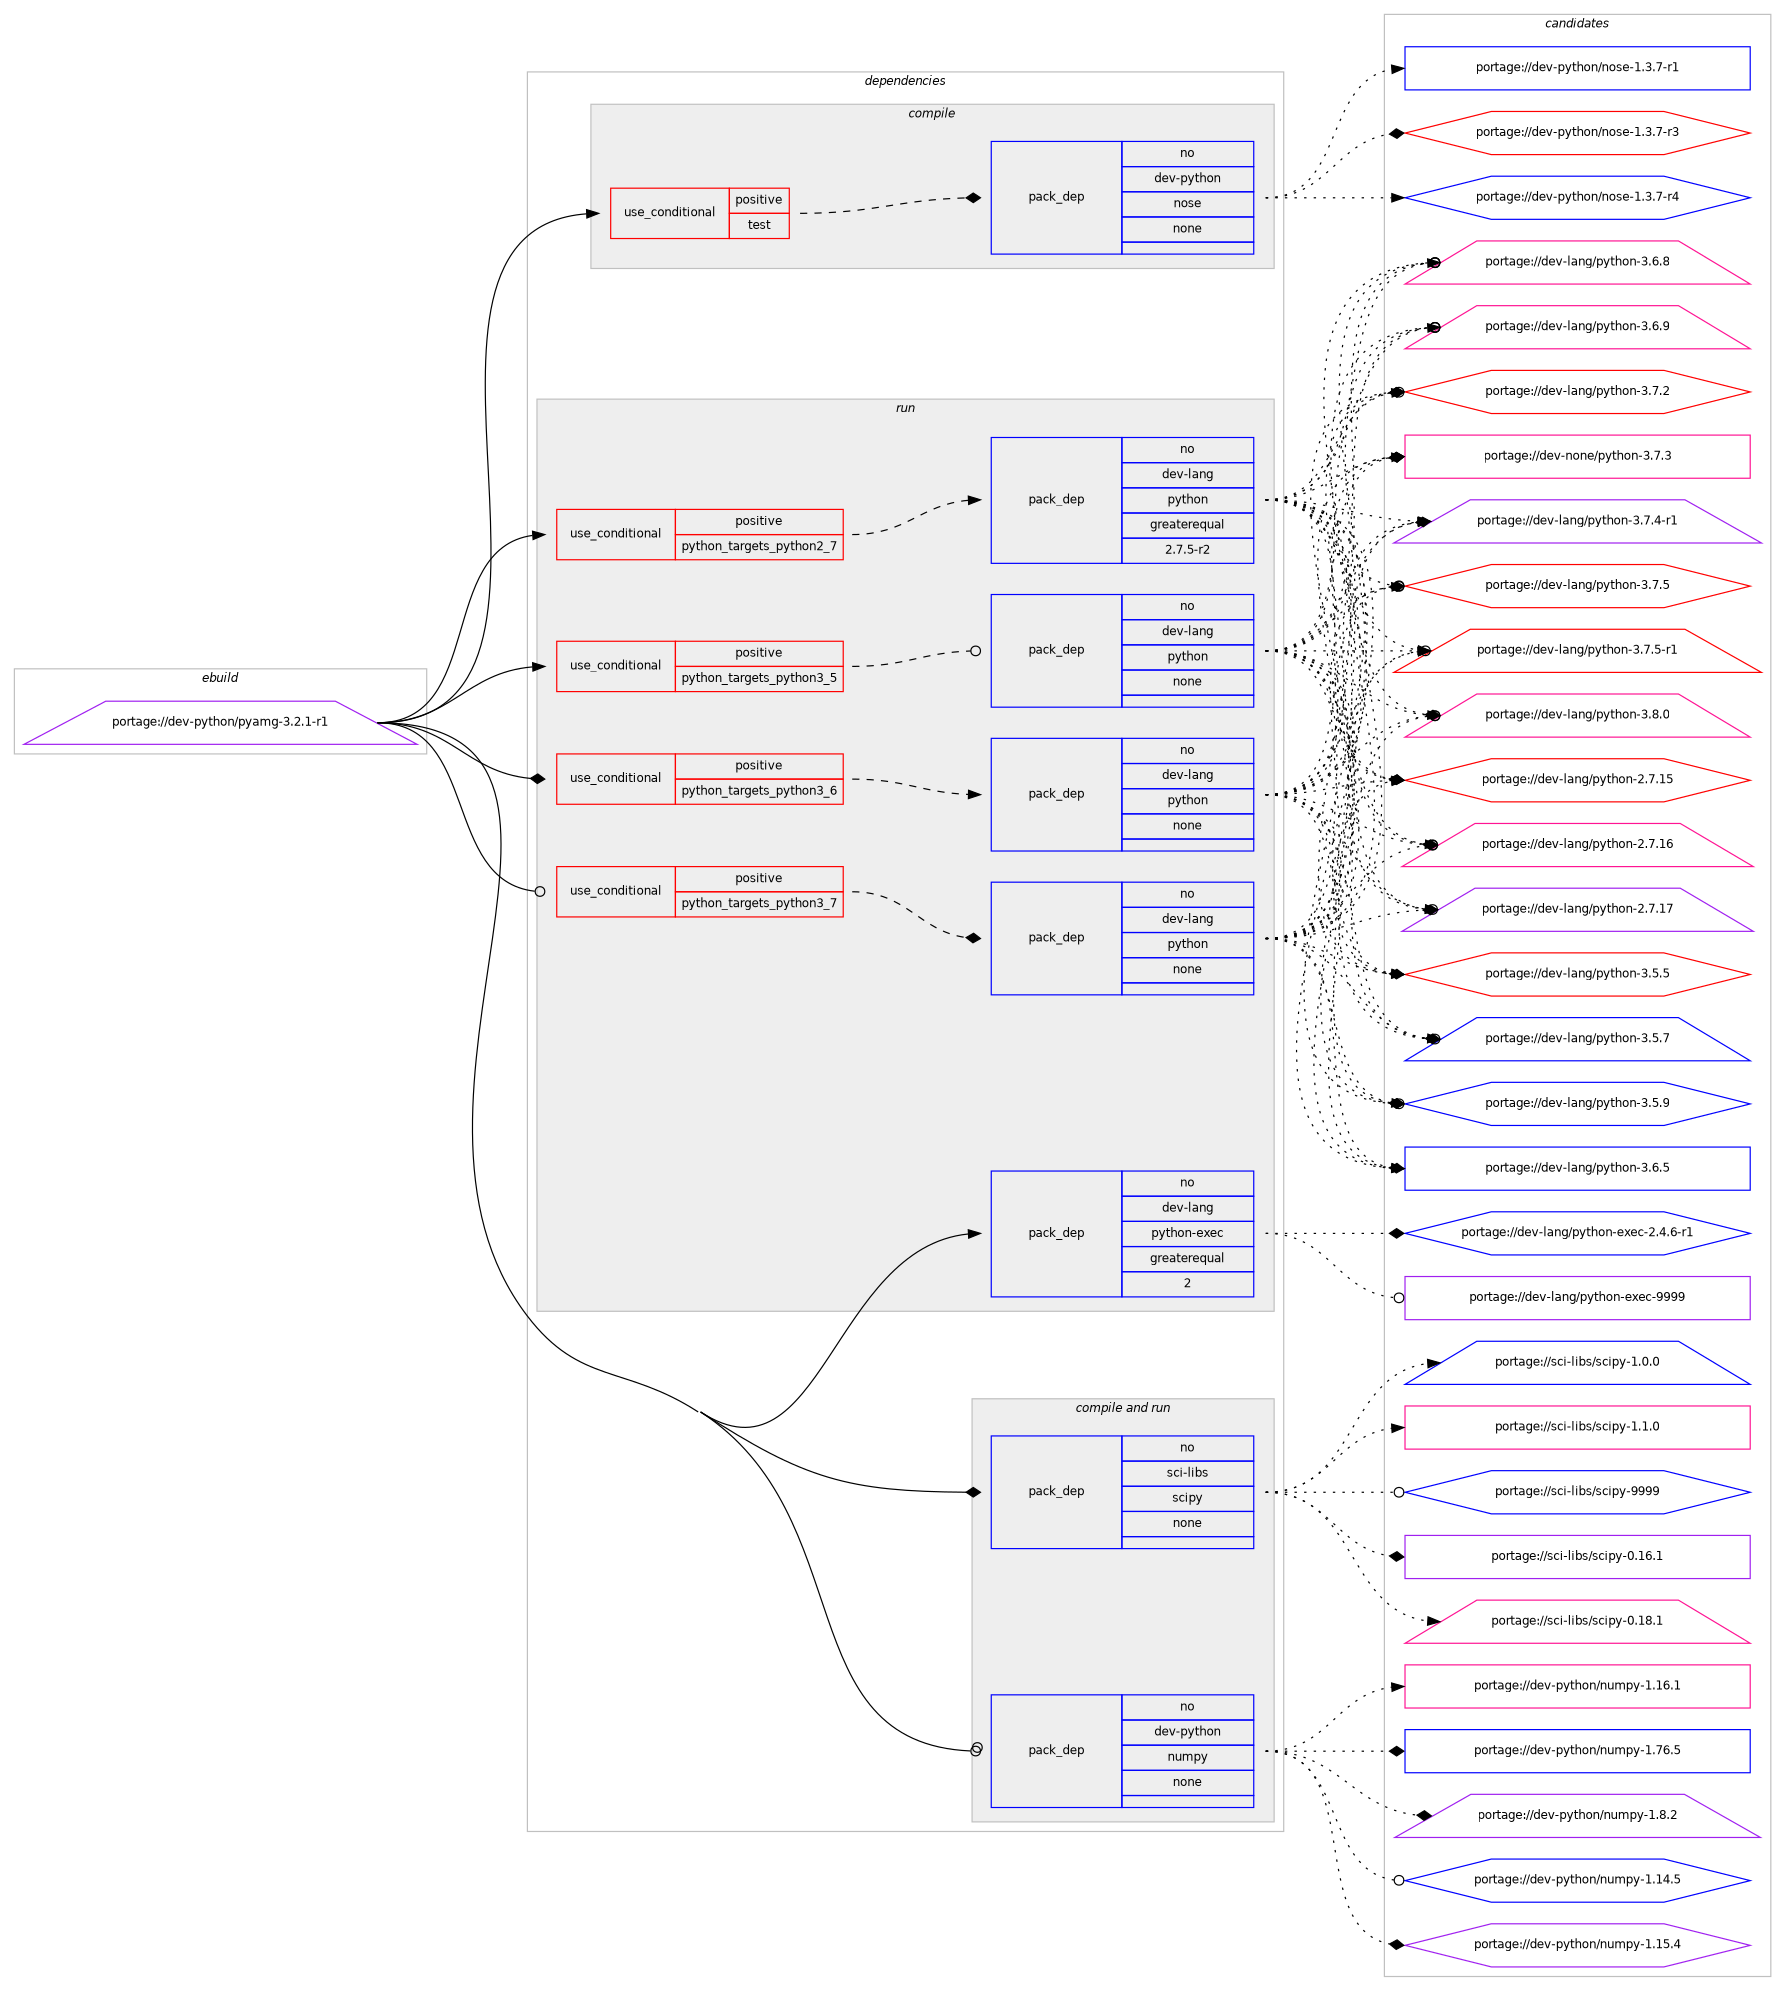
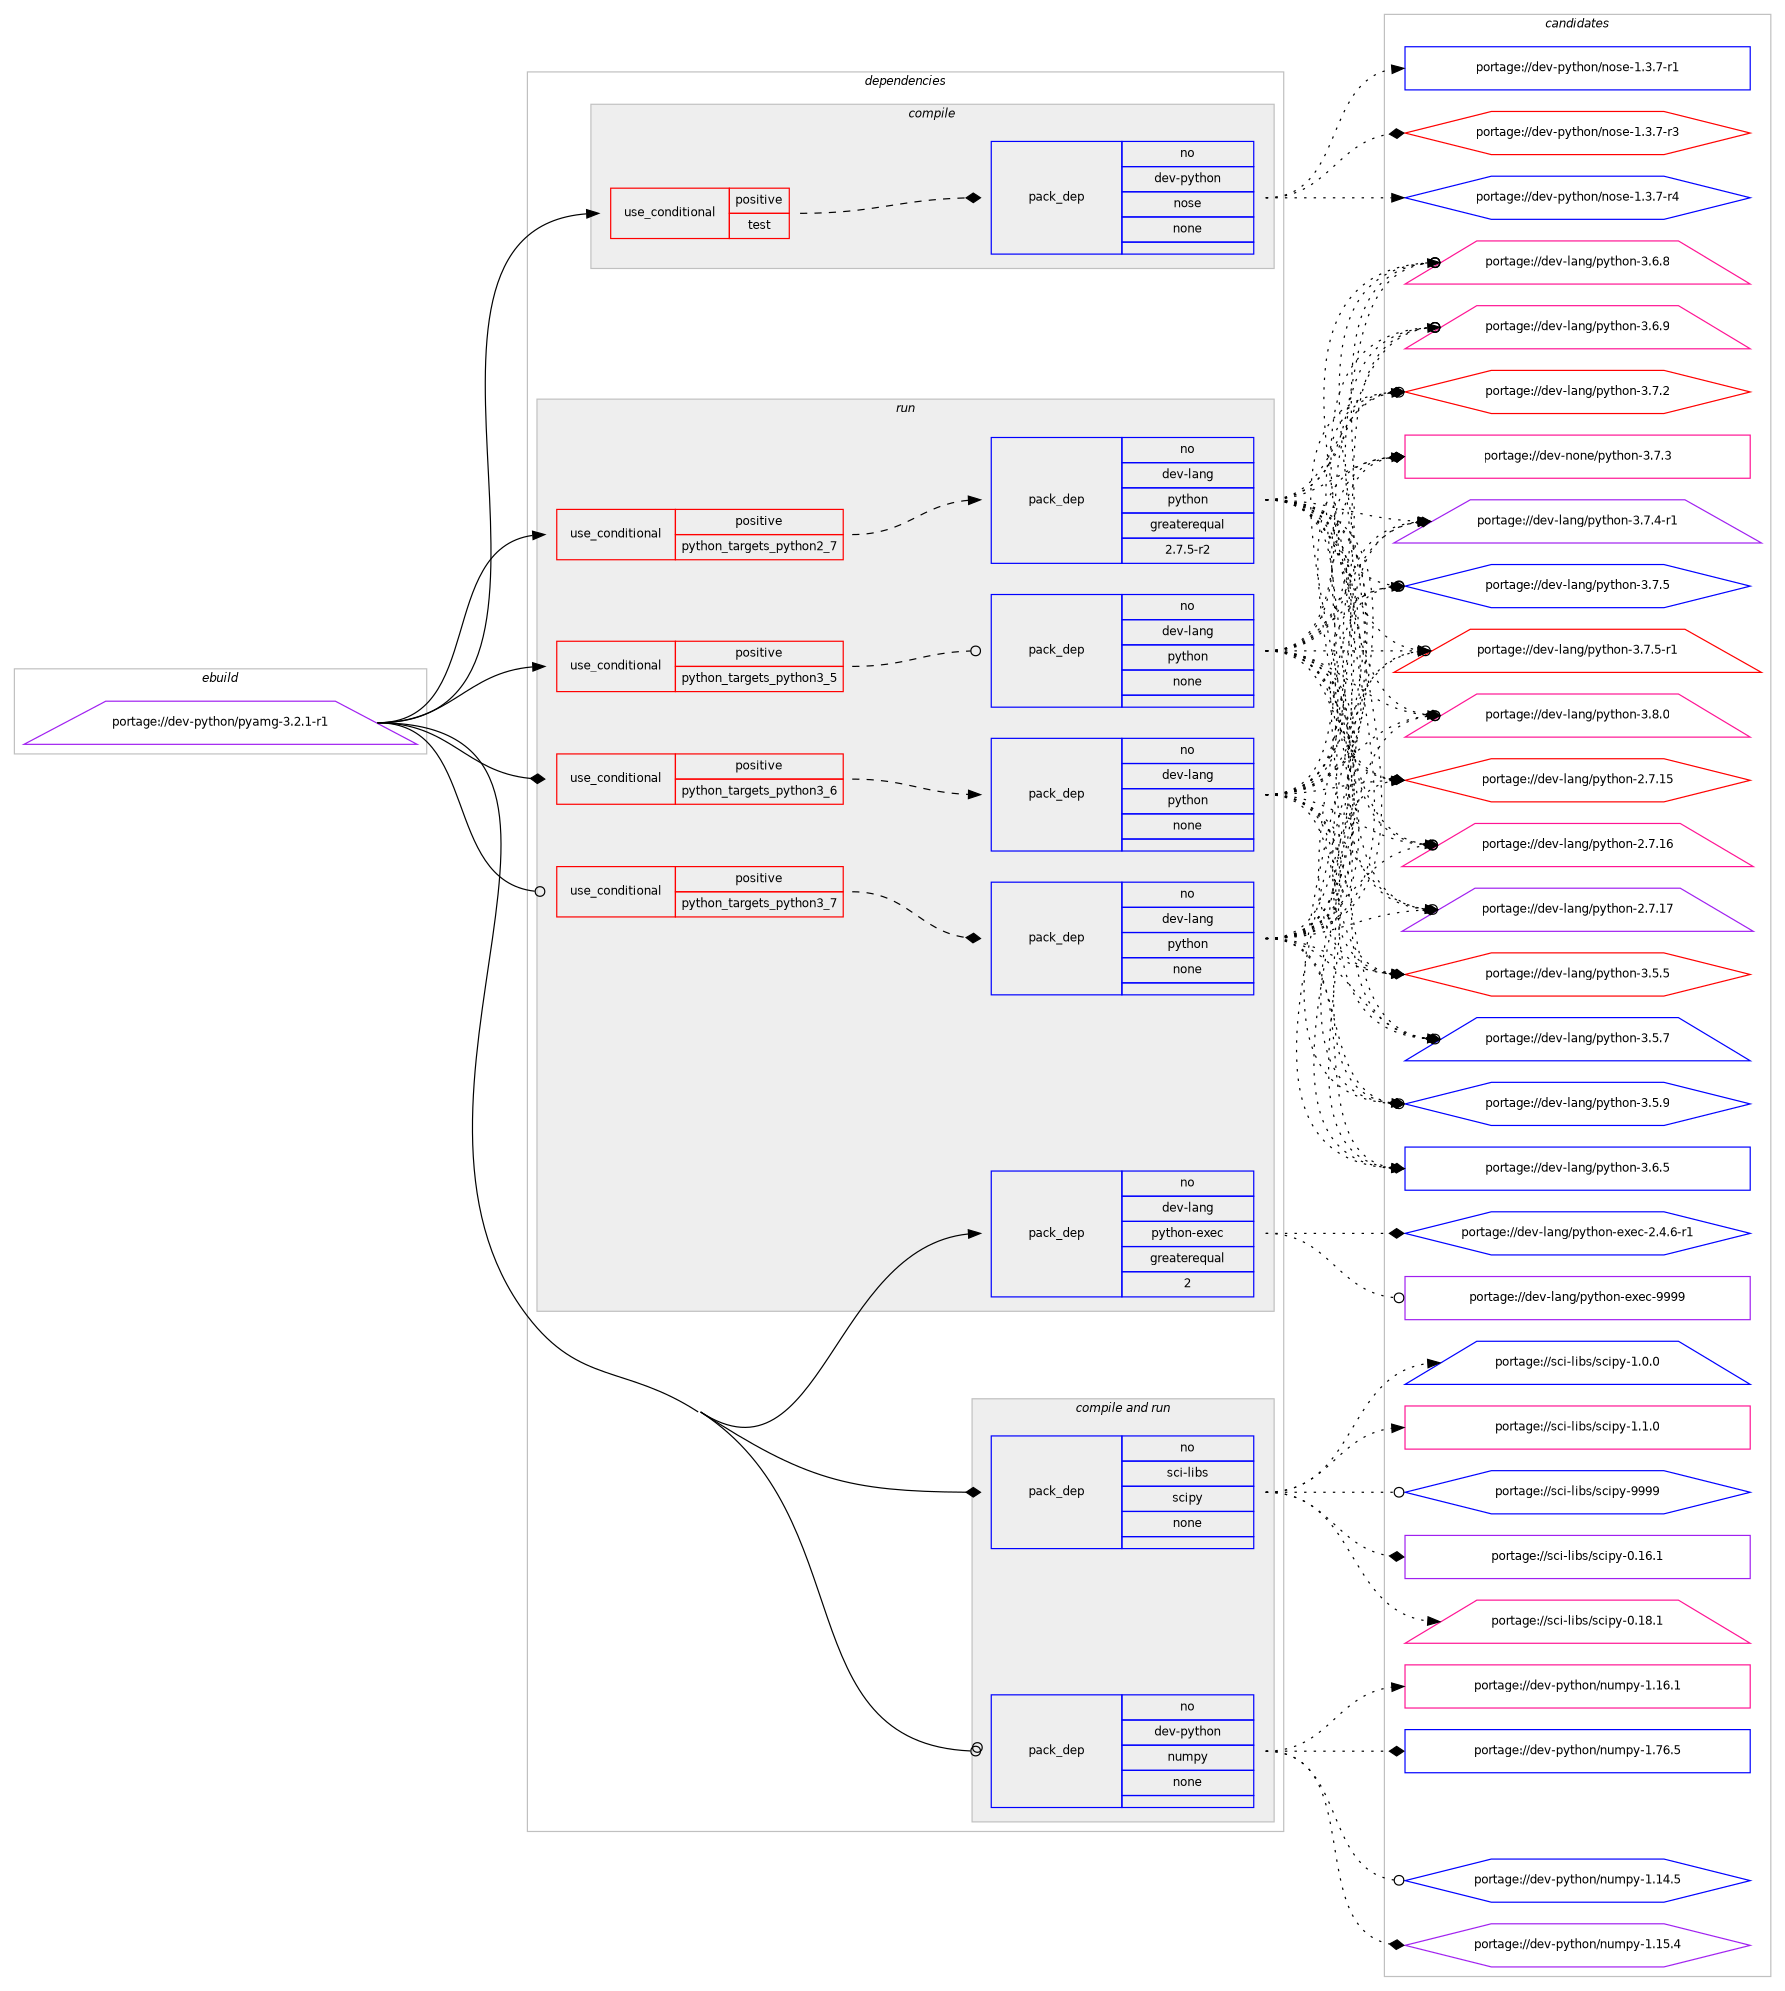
node "portage://dev-lang/python-3.7.5": color red -> blue
node "portage://dev-python/numpy-1.8.2": removed
